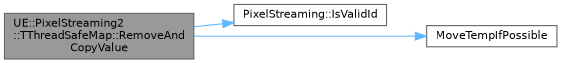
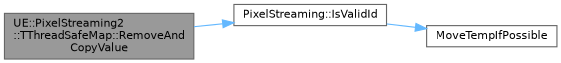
edge "UE::PixelStreaming2 ::TThreadSafeMap::RemoveAnd CopyValue" -> "MoveTempIfPossible": now "PixelStreaming::IsValidId" -> "MoveTempIfPossible"
